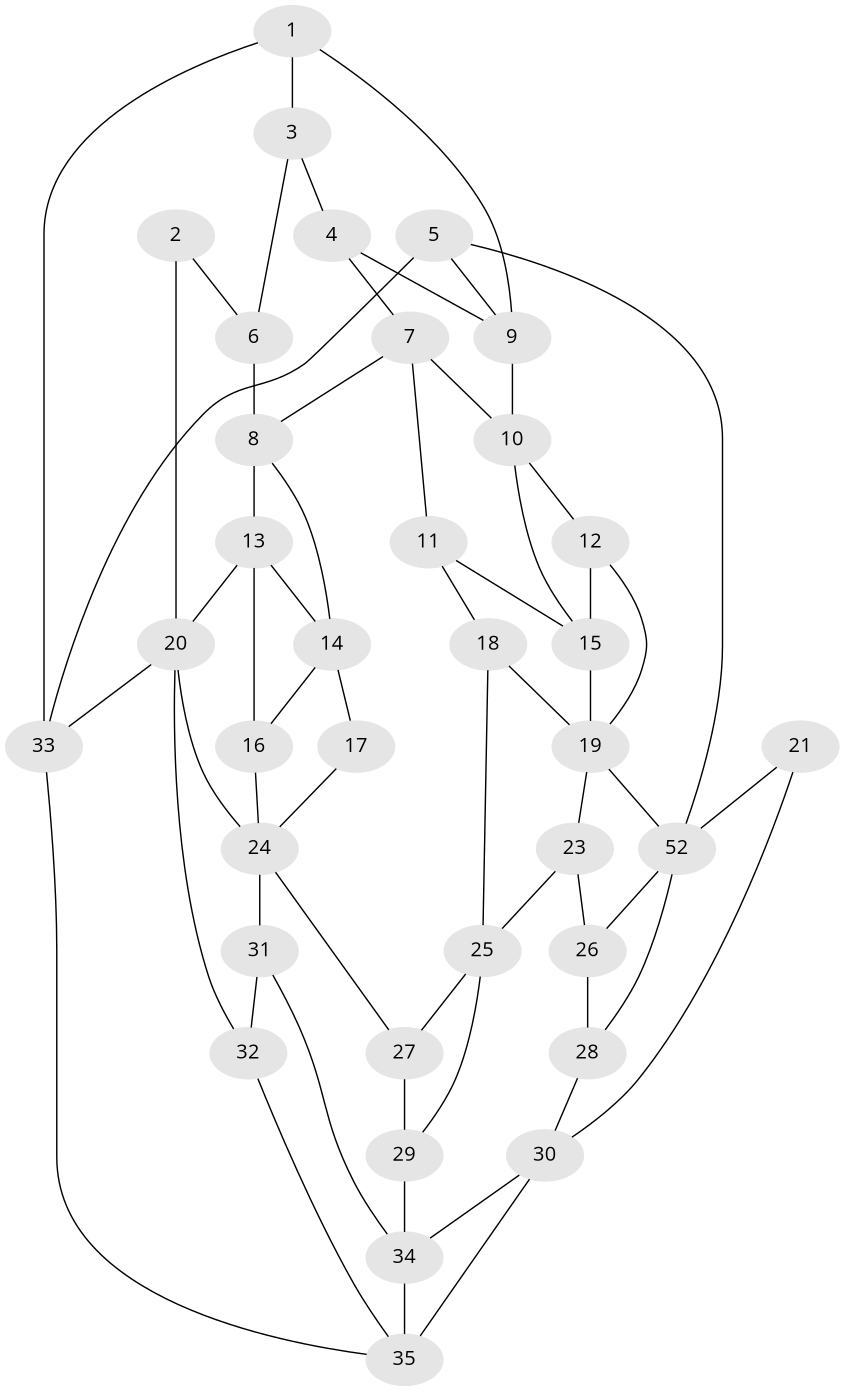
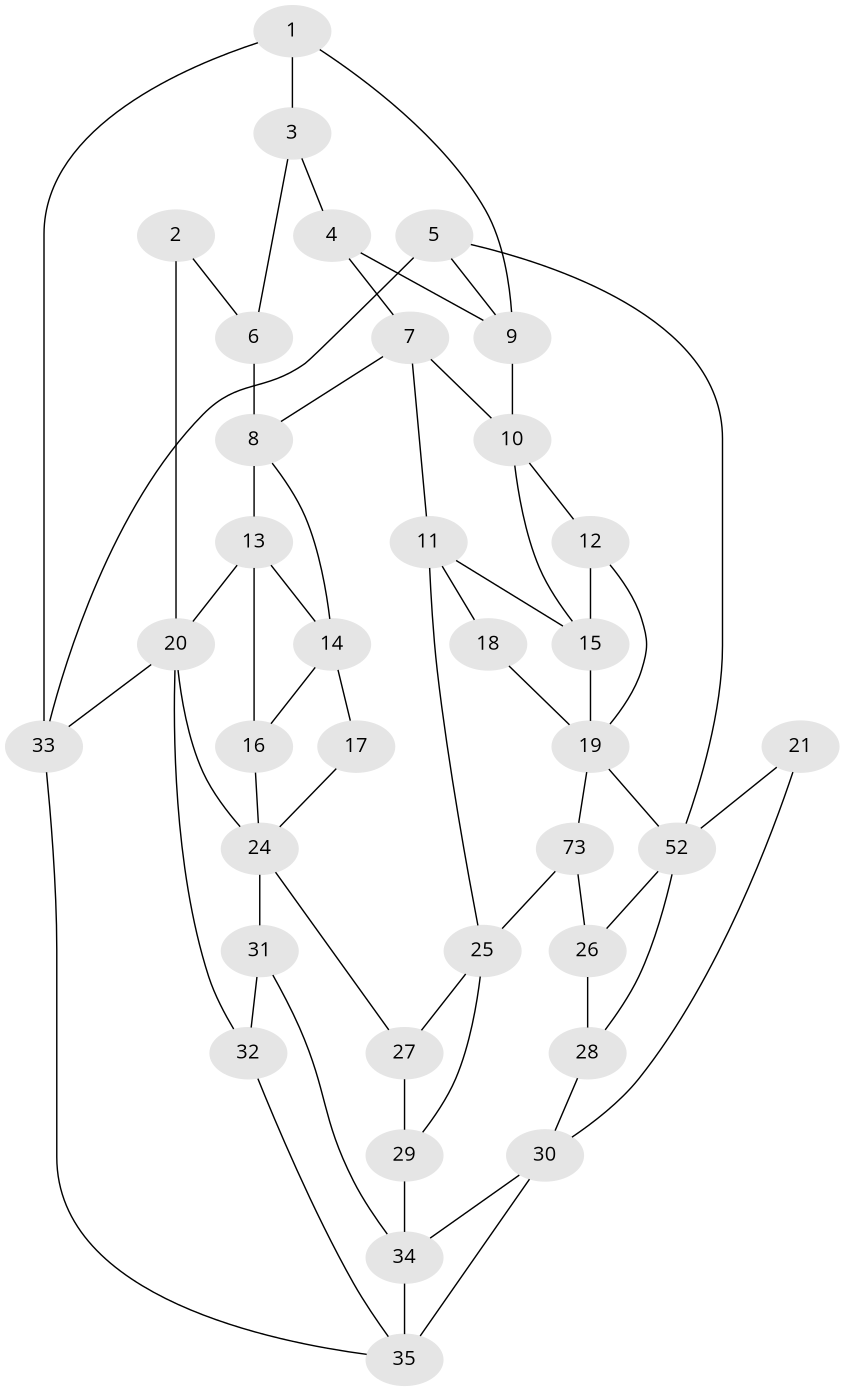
edge "18" -- "25": now "11" -- "25"
node "23": label "23" -> "73"
